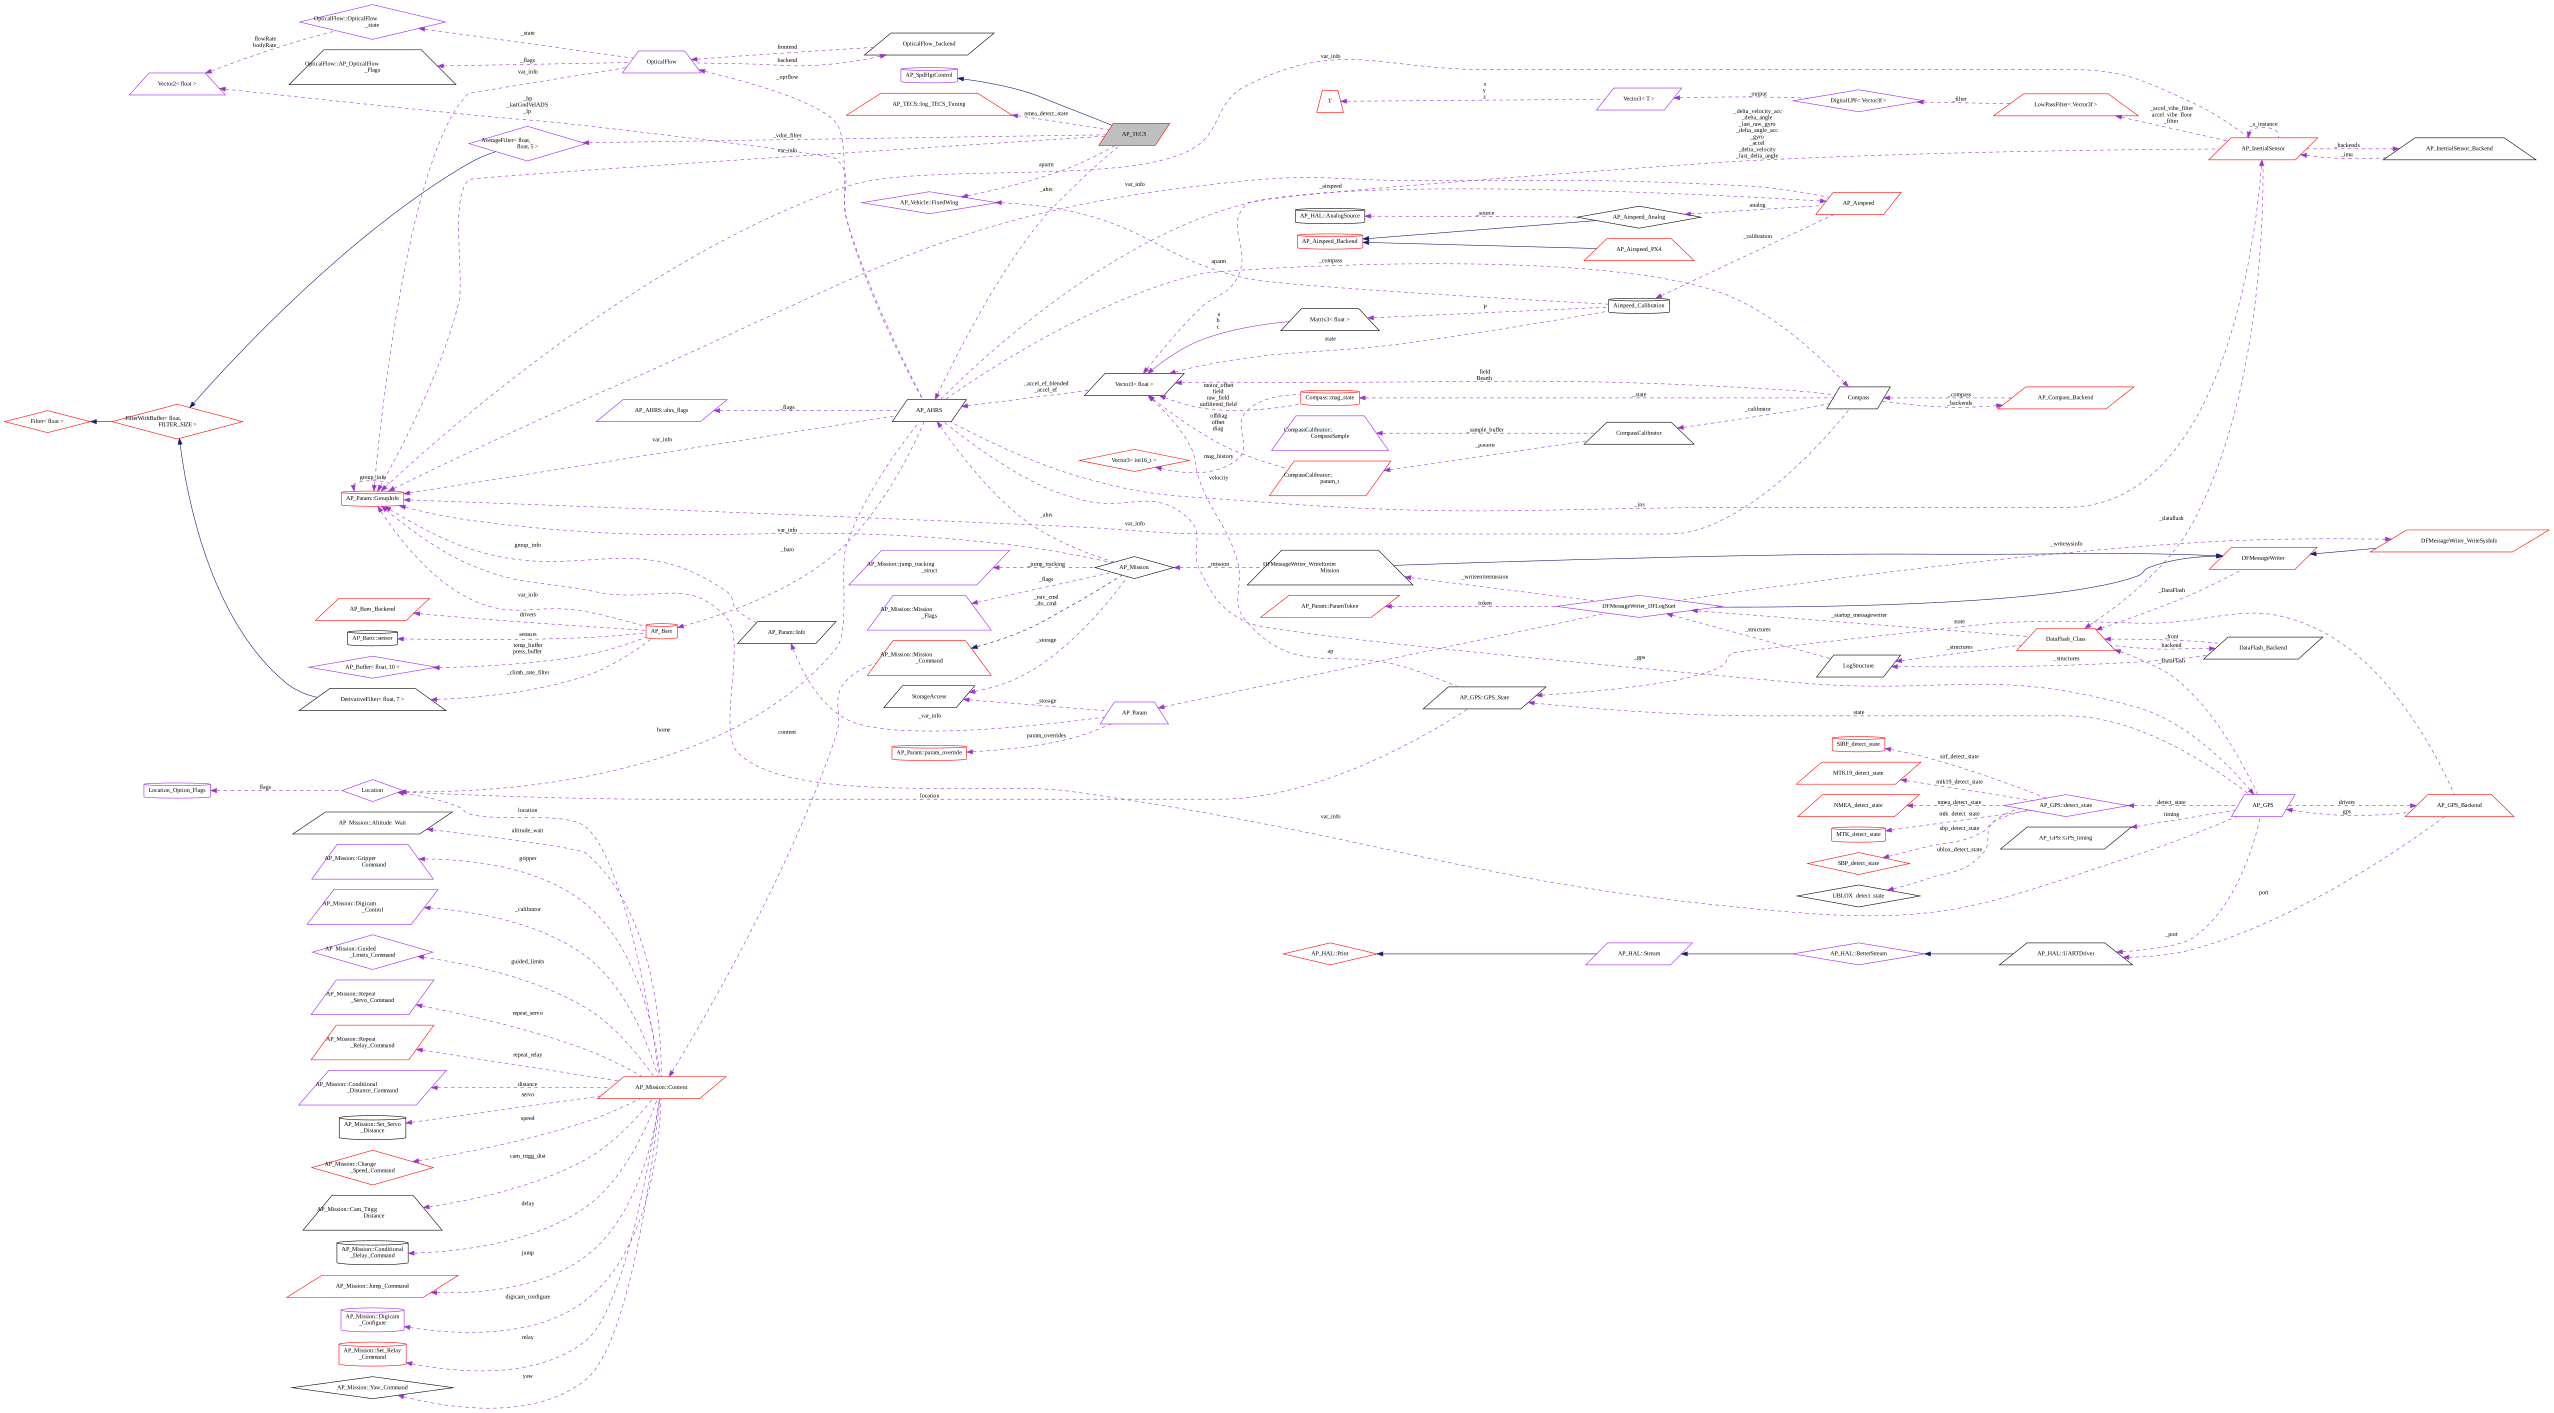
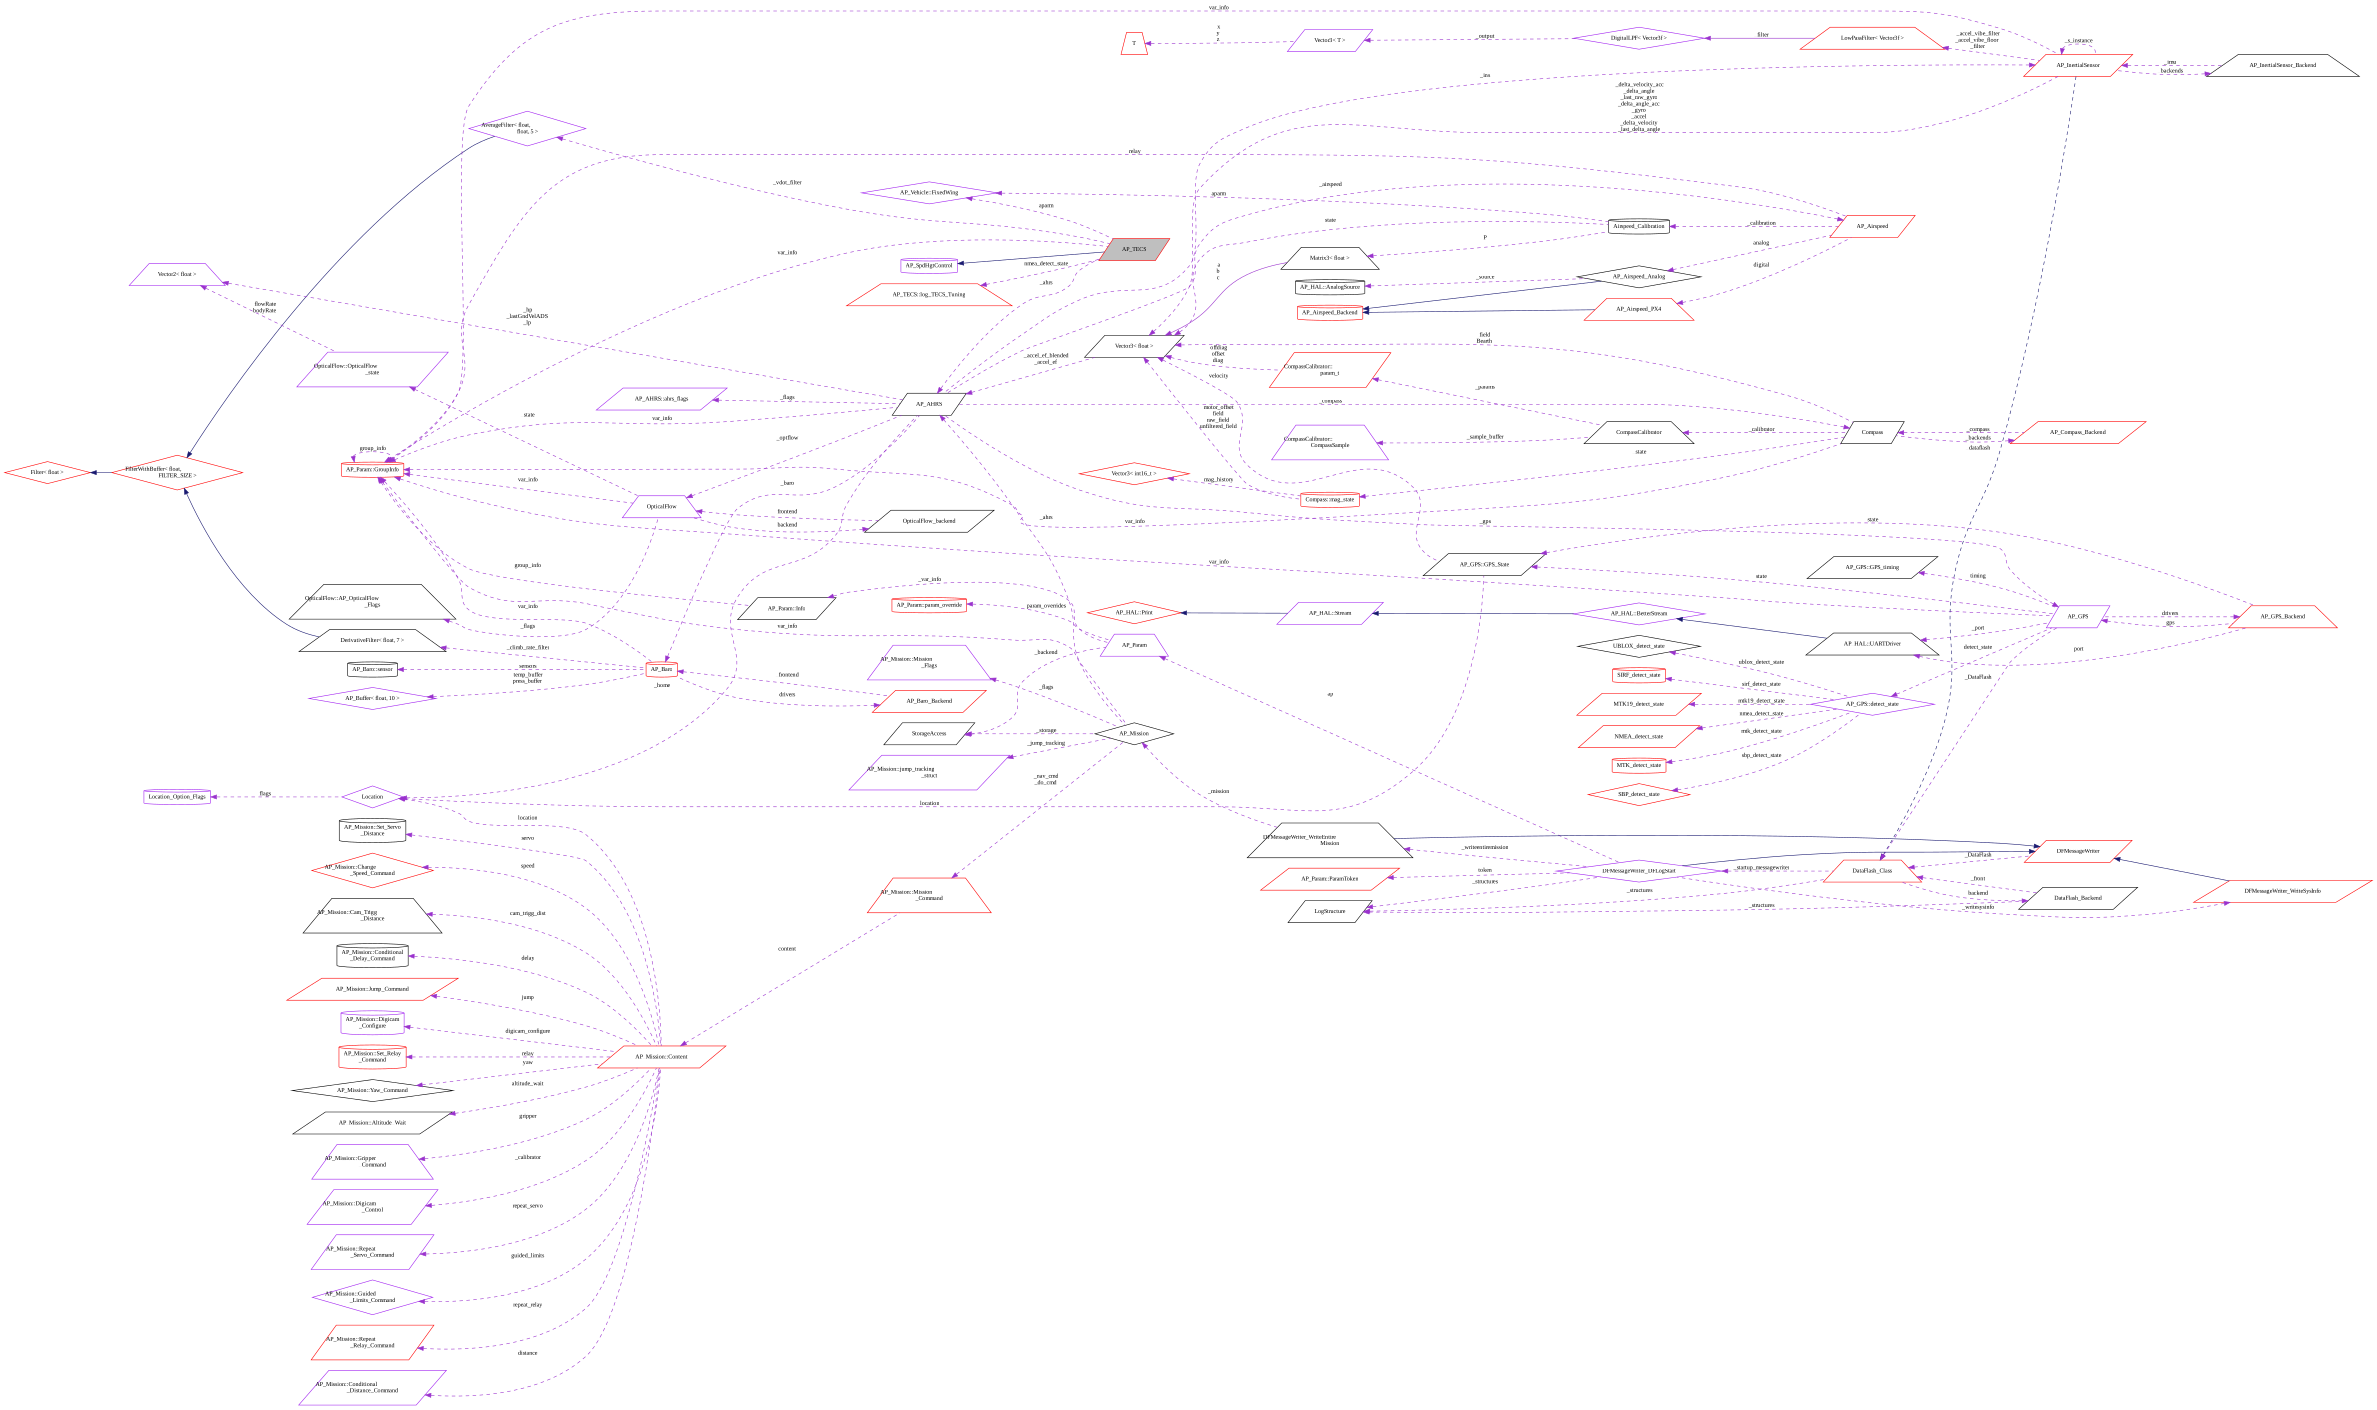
node "OpticalFlow::OpticalFlow _state": shape diamond -> parallelogram
edge "LowPassFilter< Vector3f >" -> "DigitalLPF< Vector3f >": style dashed -> solid
edge "AP_Airspeed" -> "AP_Param::GroupInfo": label " var_info" -> " relay"
edge "AP_Airspeed" -> "AP_Airspeed_PX4": added, label "digital"
edge "AP_InertialSensor" -> "DataFlash_Class": color darkorchid3 -> midnightblue
edge "AP_Mission" -> "AP_Mission::Mission _Command": color midnightblue -> darkorchid3
edge "LogStructure" -> "DFMessageWriter_DFLogStart": reversed
edge "AP_Baro_Backend" -> "AP_Baro": added, label "_frontend"
edge "AP_Param" -> "StorageAccess": label " _storage" -> " _backend"
